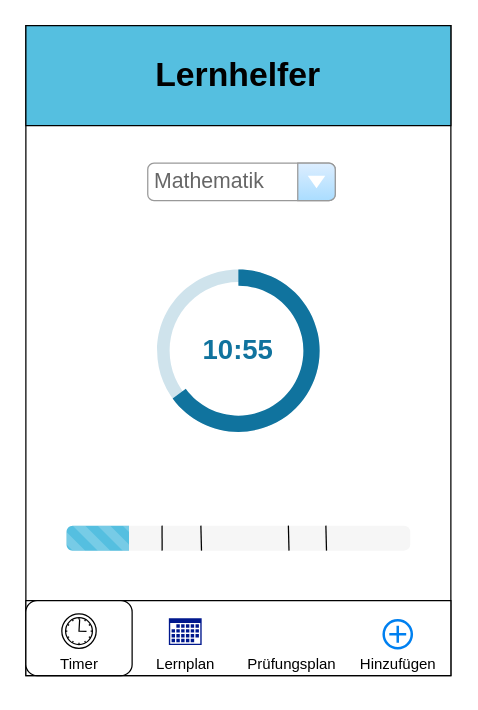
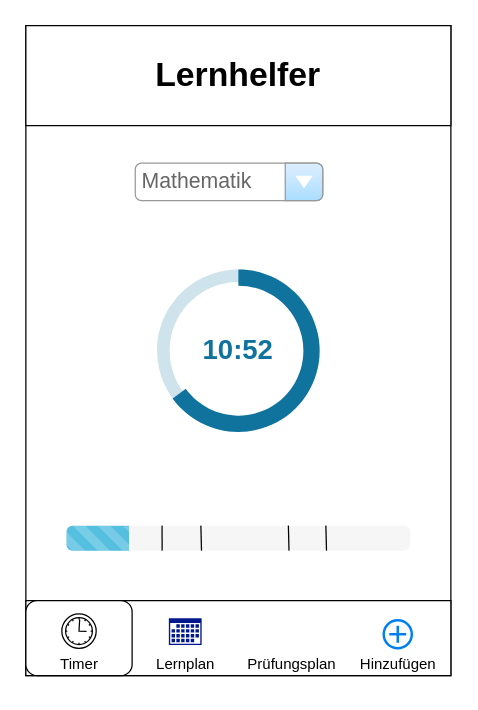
node "Lernhelfer": fillcolor #55bfe0 -> #ffffff
node "Mathematik": moved (241, 182) -> (229, 182)
node "10:55": label "10:55" -> "10:52"
